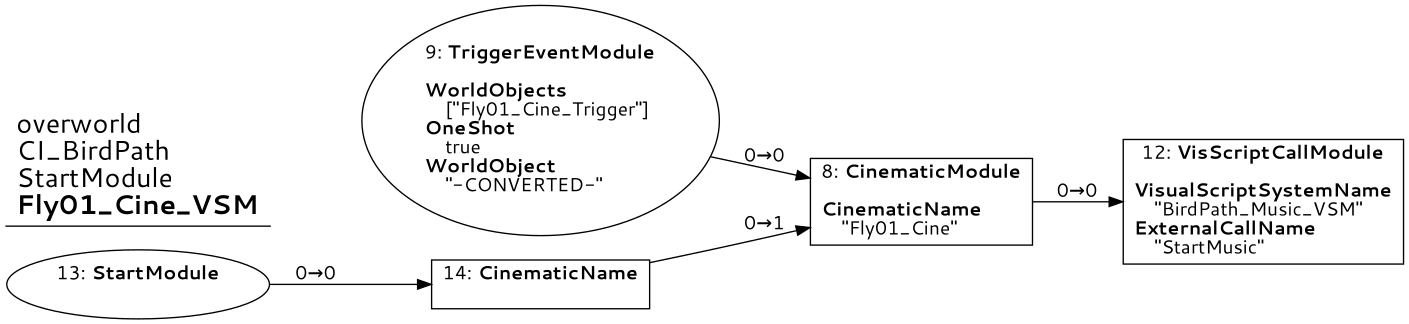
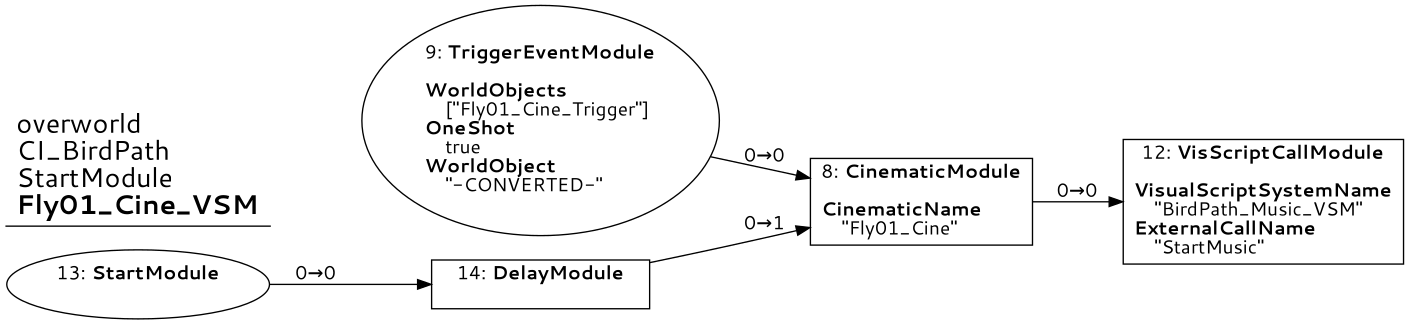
node "14:": text "CinematicName" -> "DelayModule"
